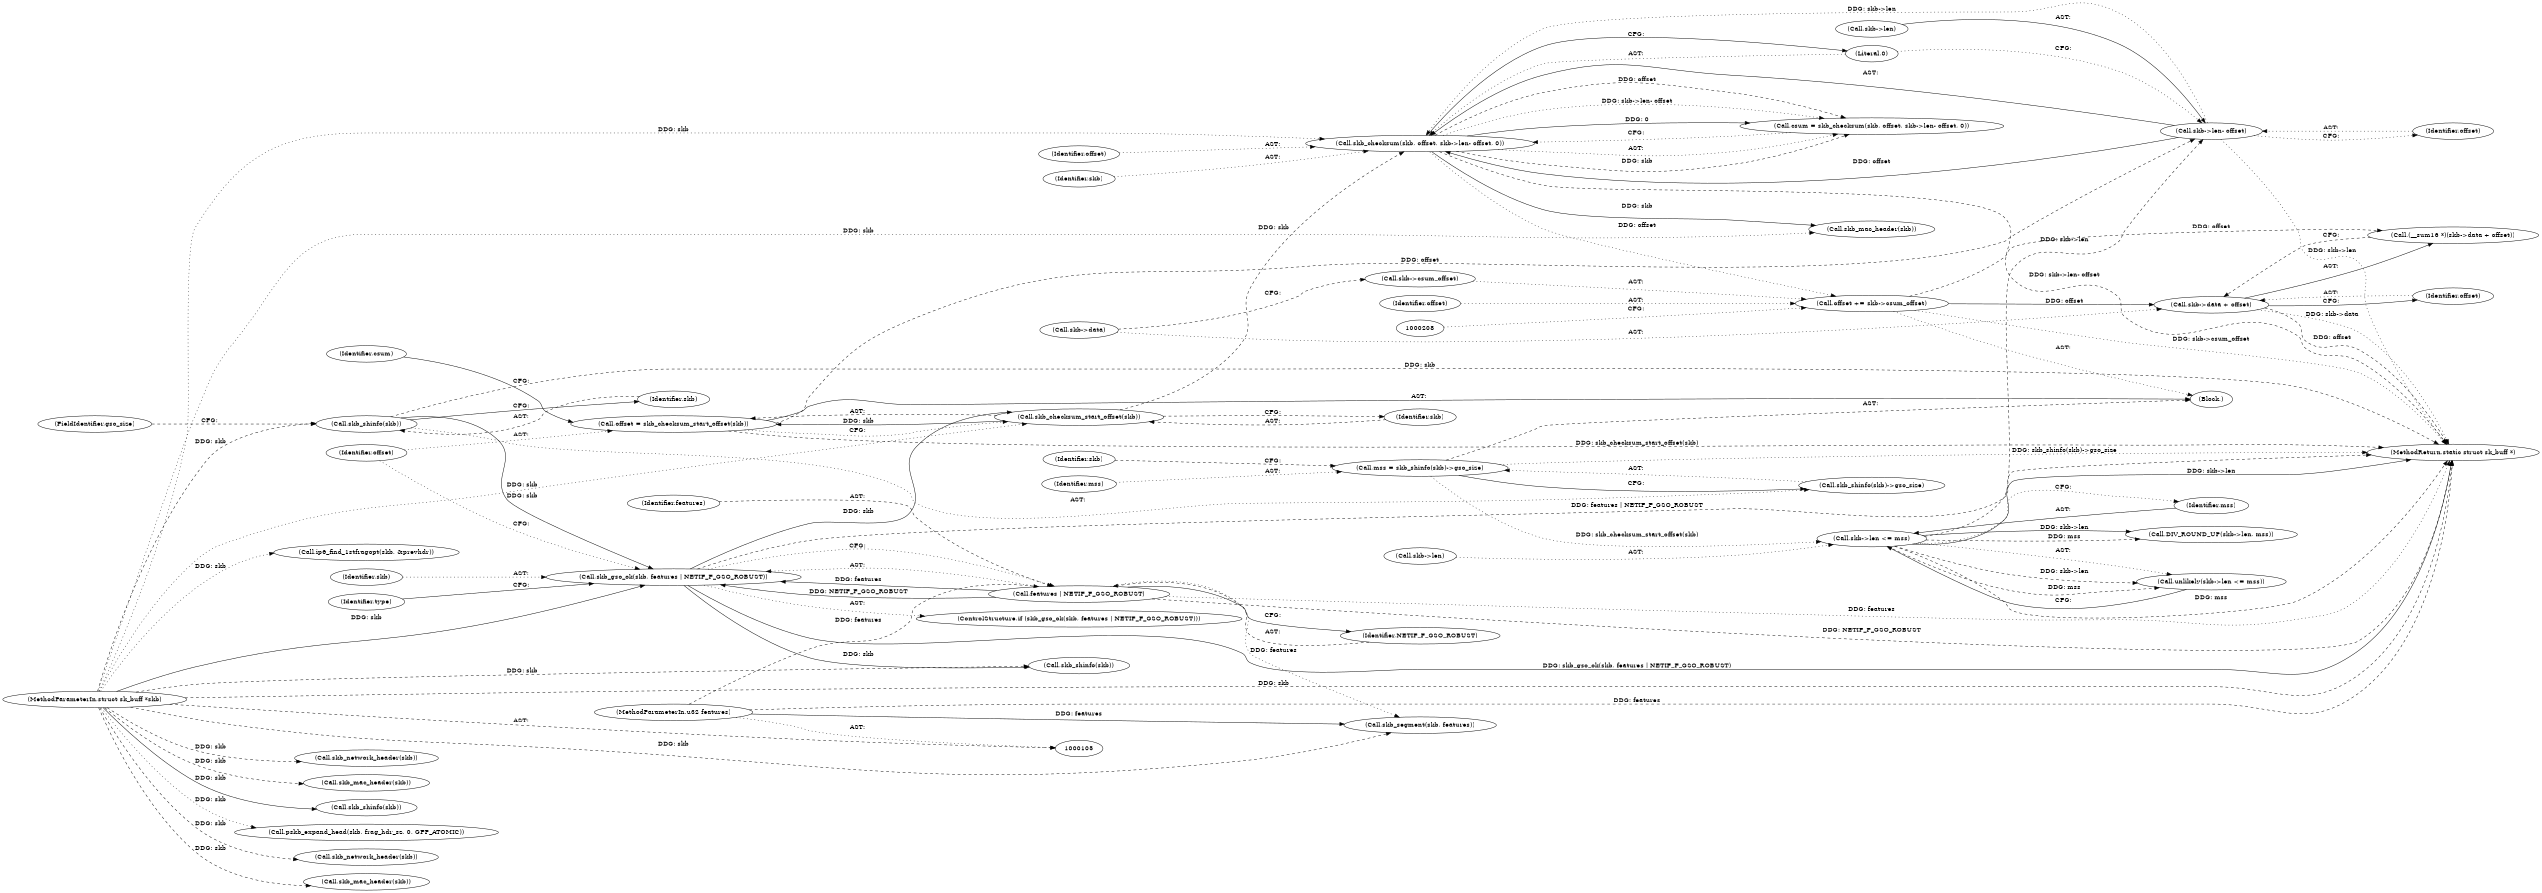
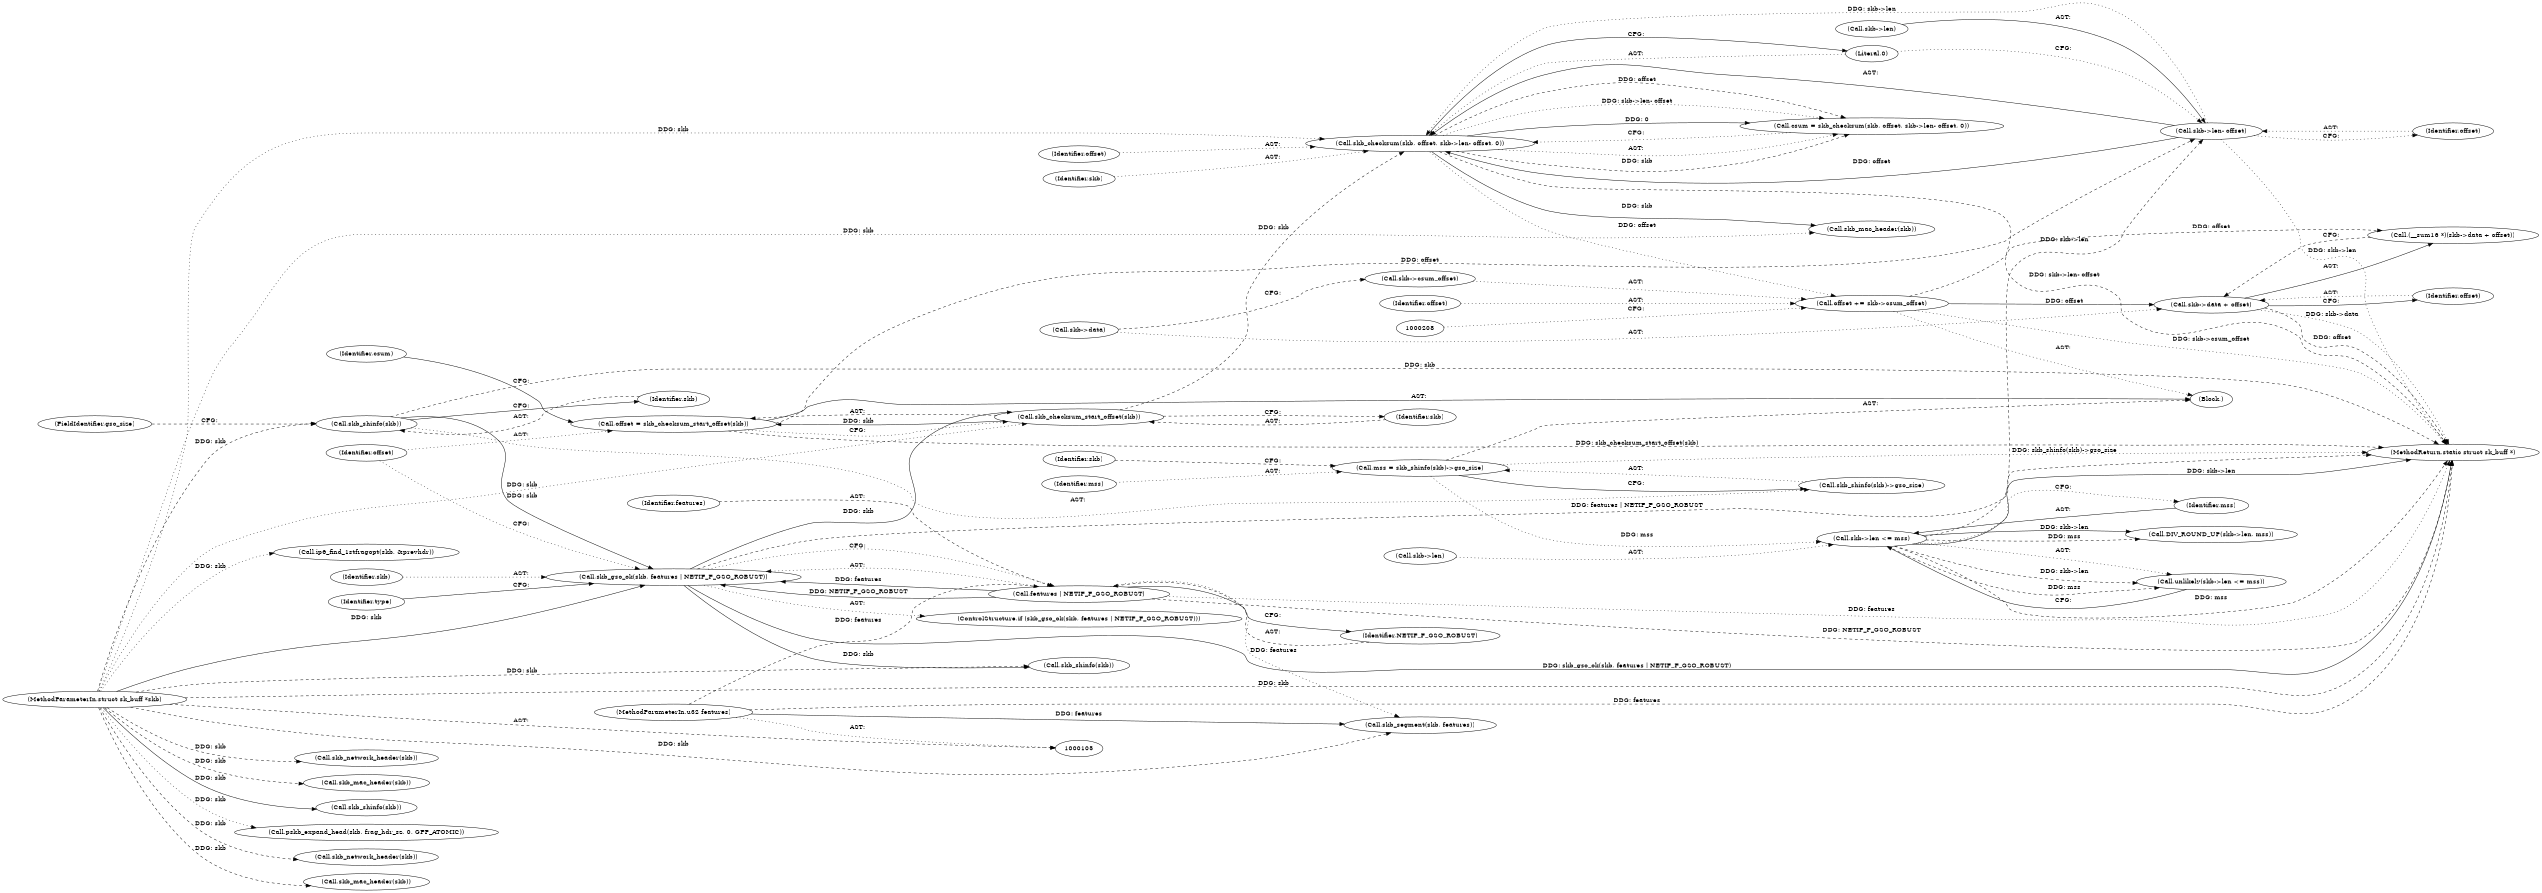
edge "(Call,mss = skb_shinfo(skb)->gso_size)" -> "(Call,skb->len <= mss)": label "DDG: skb_checksum_start_offset(skb)" -> "DDG: mss"
